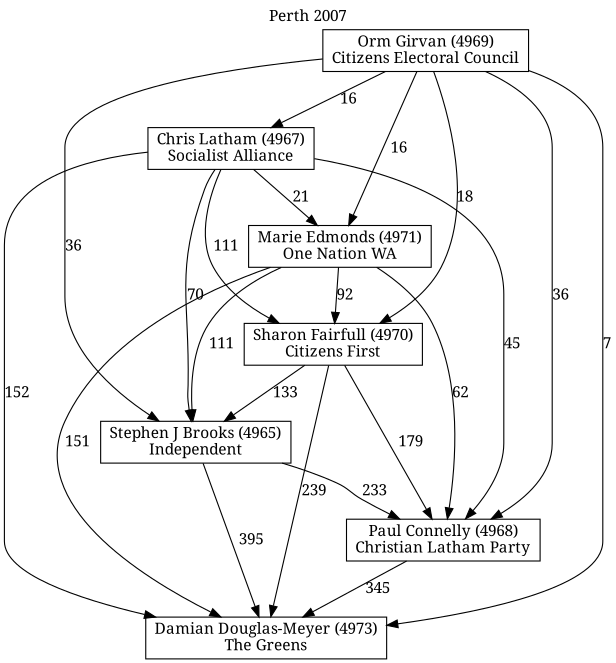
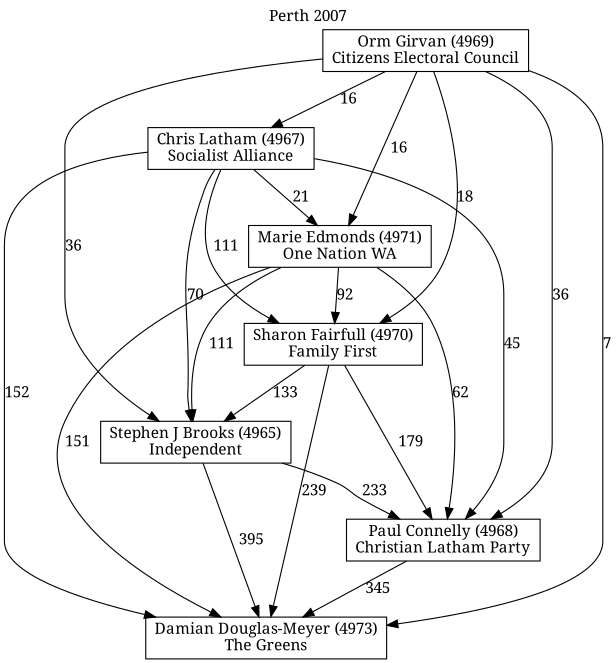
node "Sharon Fairfull (4970) Citizens First": label "Sharon Fairfull (4970) Citizens First" -> "Sharon Fairfull (4970) Family First"
